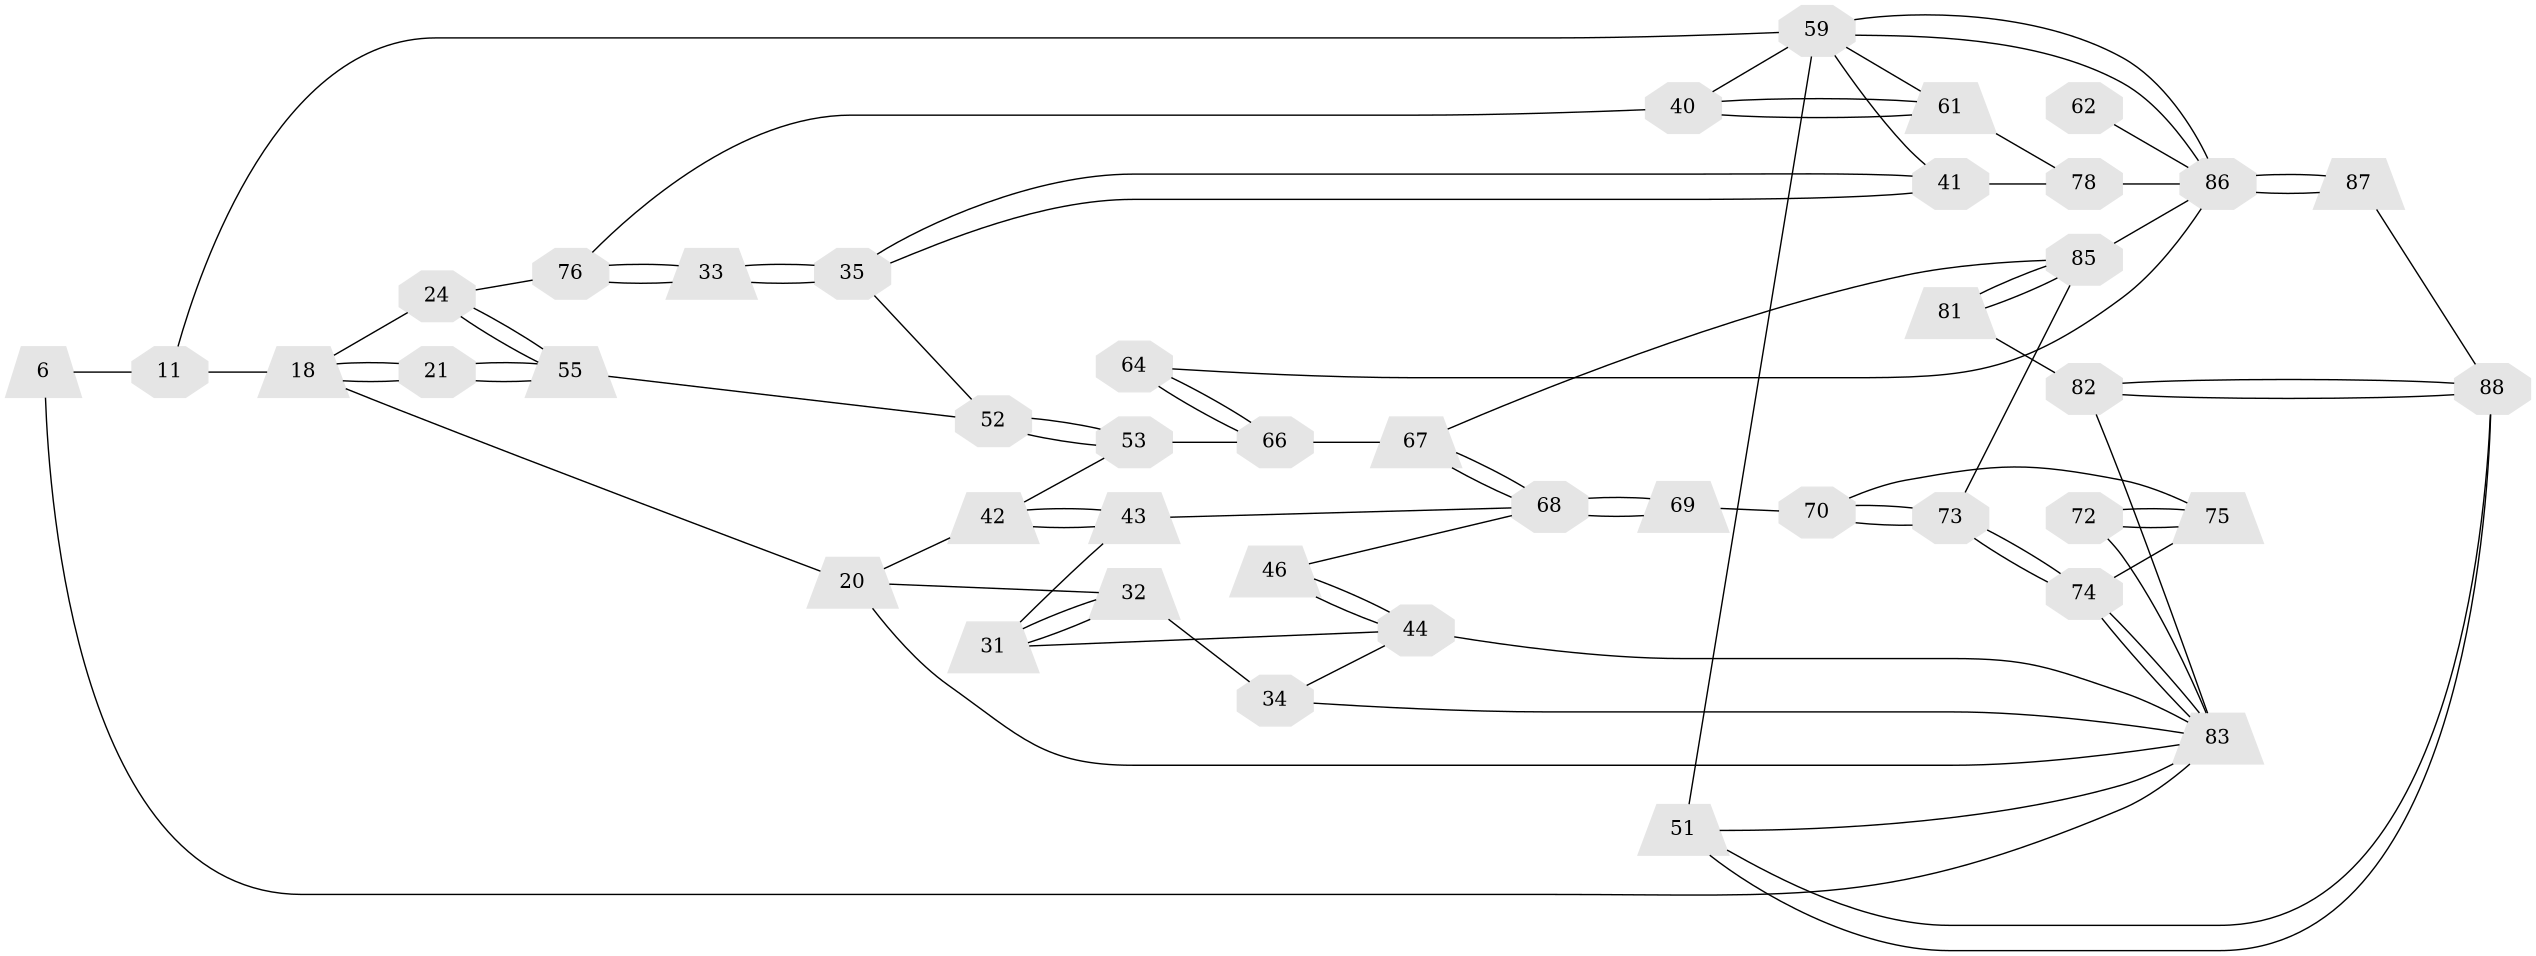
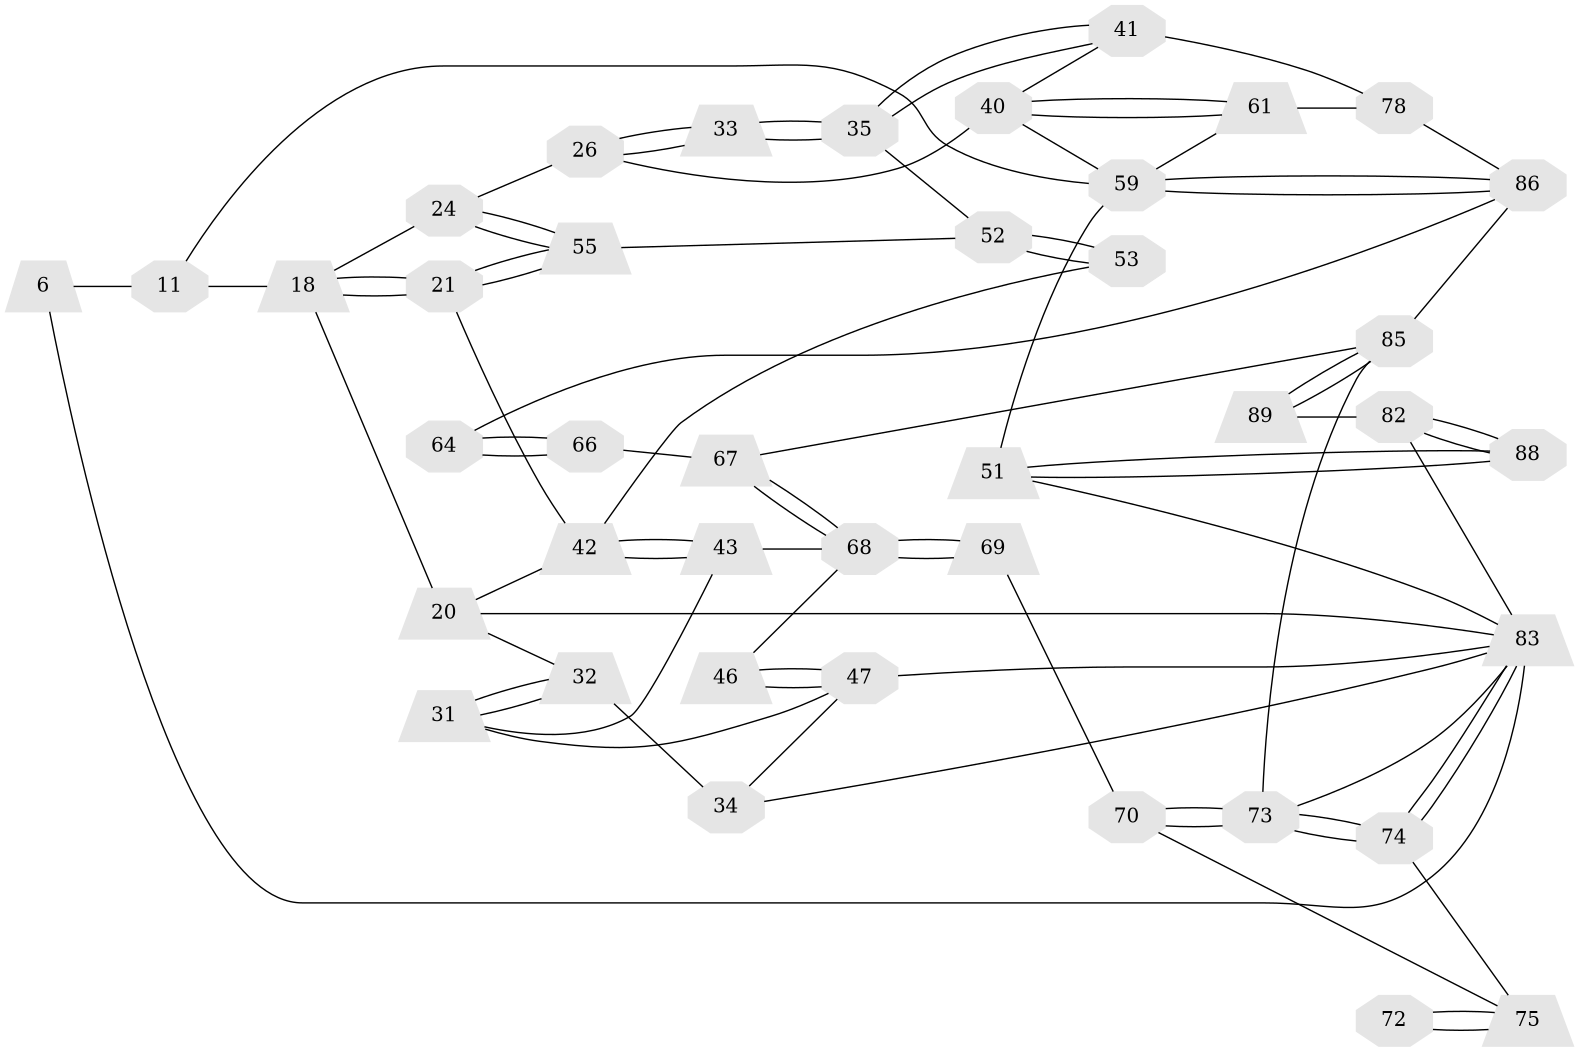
node "62": removed
edge "59" -- "41": now "40" -- "41"
node "87": removed
node "76": label "76" -> "26"
node "81": label "81" -> "89"
edge "21" -- "42": added
edge "53" -- "66": removed
edge "72" -- "83": now "73" -- "83"
node "44": label "44" -> "47"
